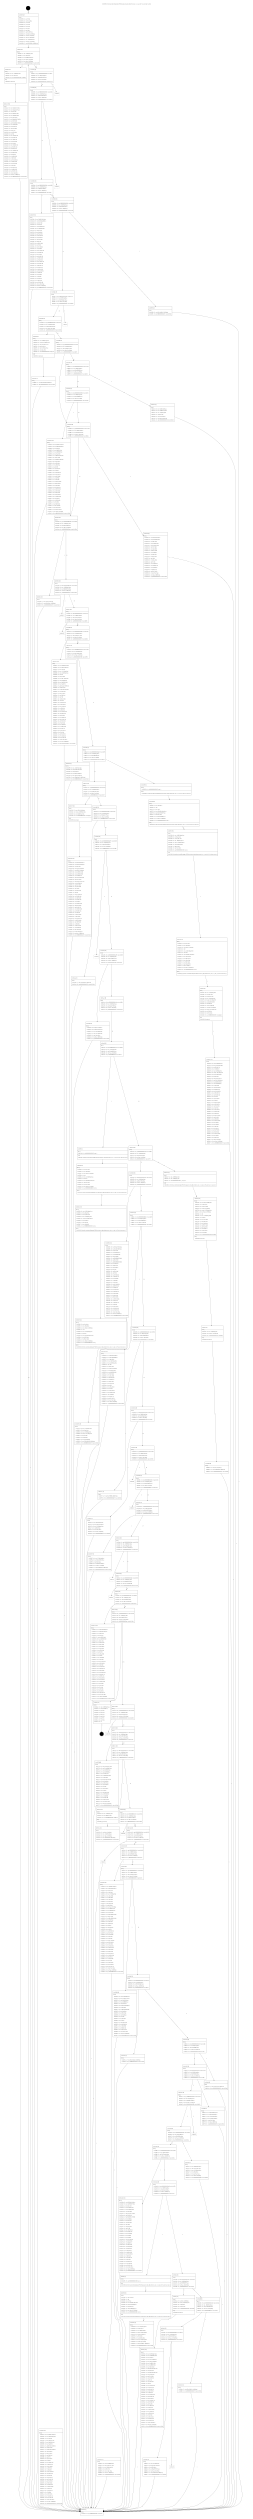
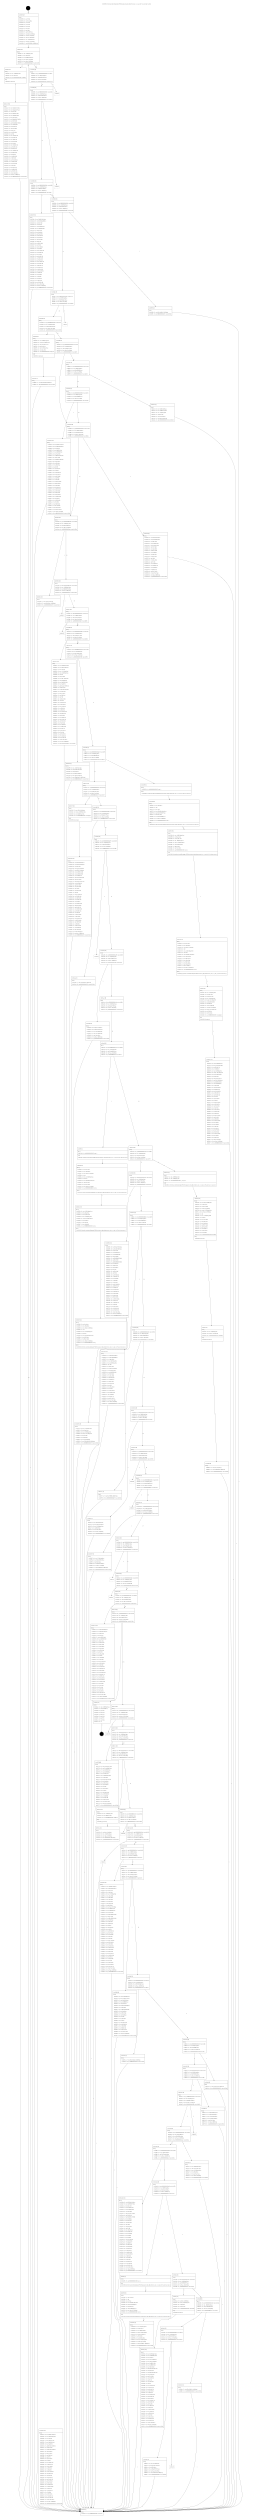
node "0x402915 [27]": removed
